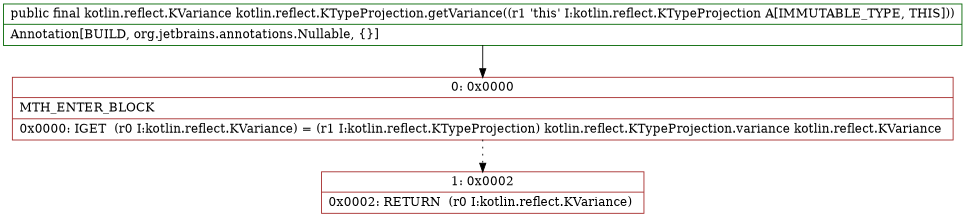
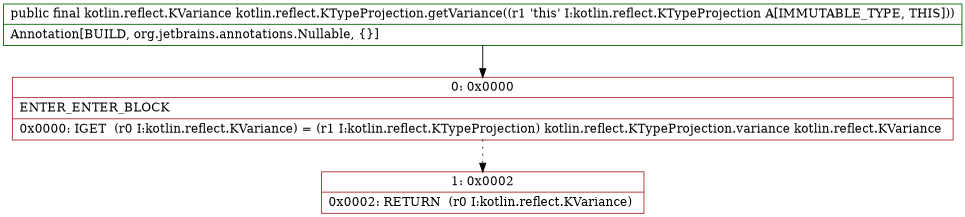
node "0: 0x0000": text "MTH_ENTER_BLOCK" -> "ENTER_ENTER_BLOCK"
